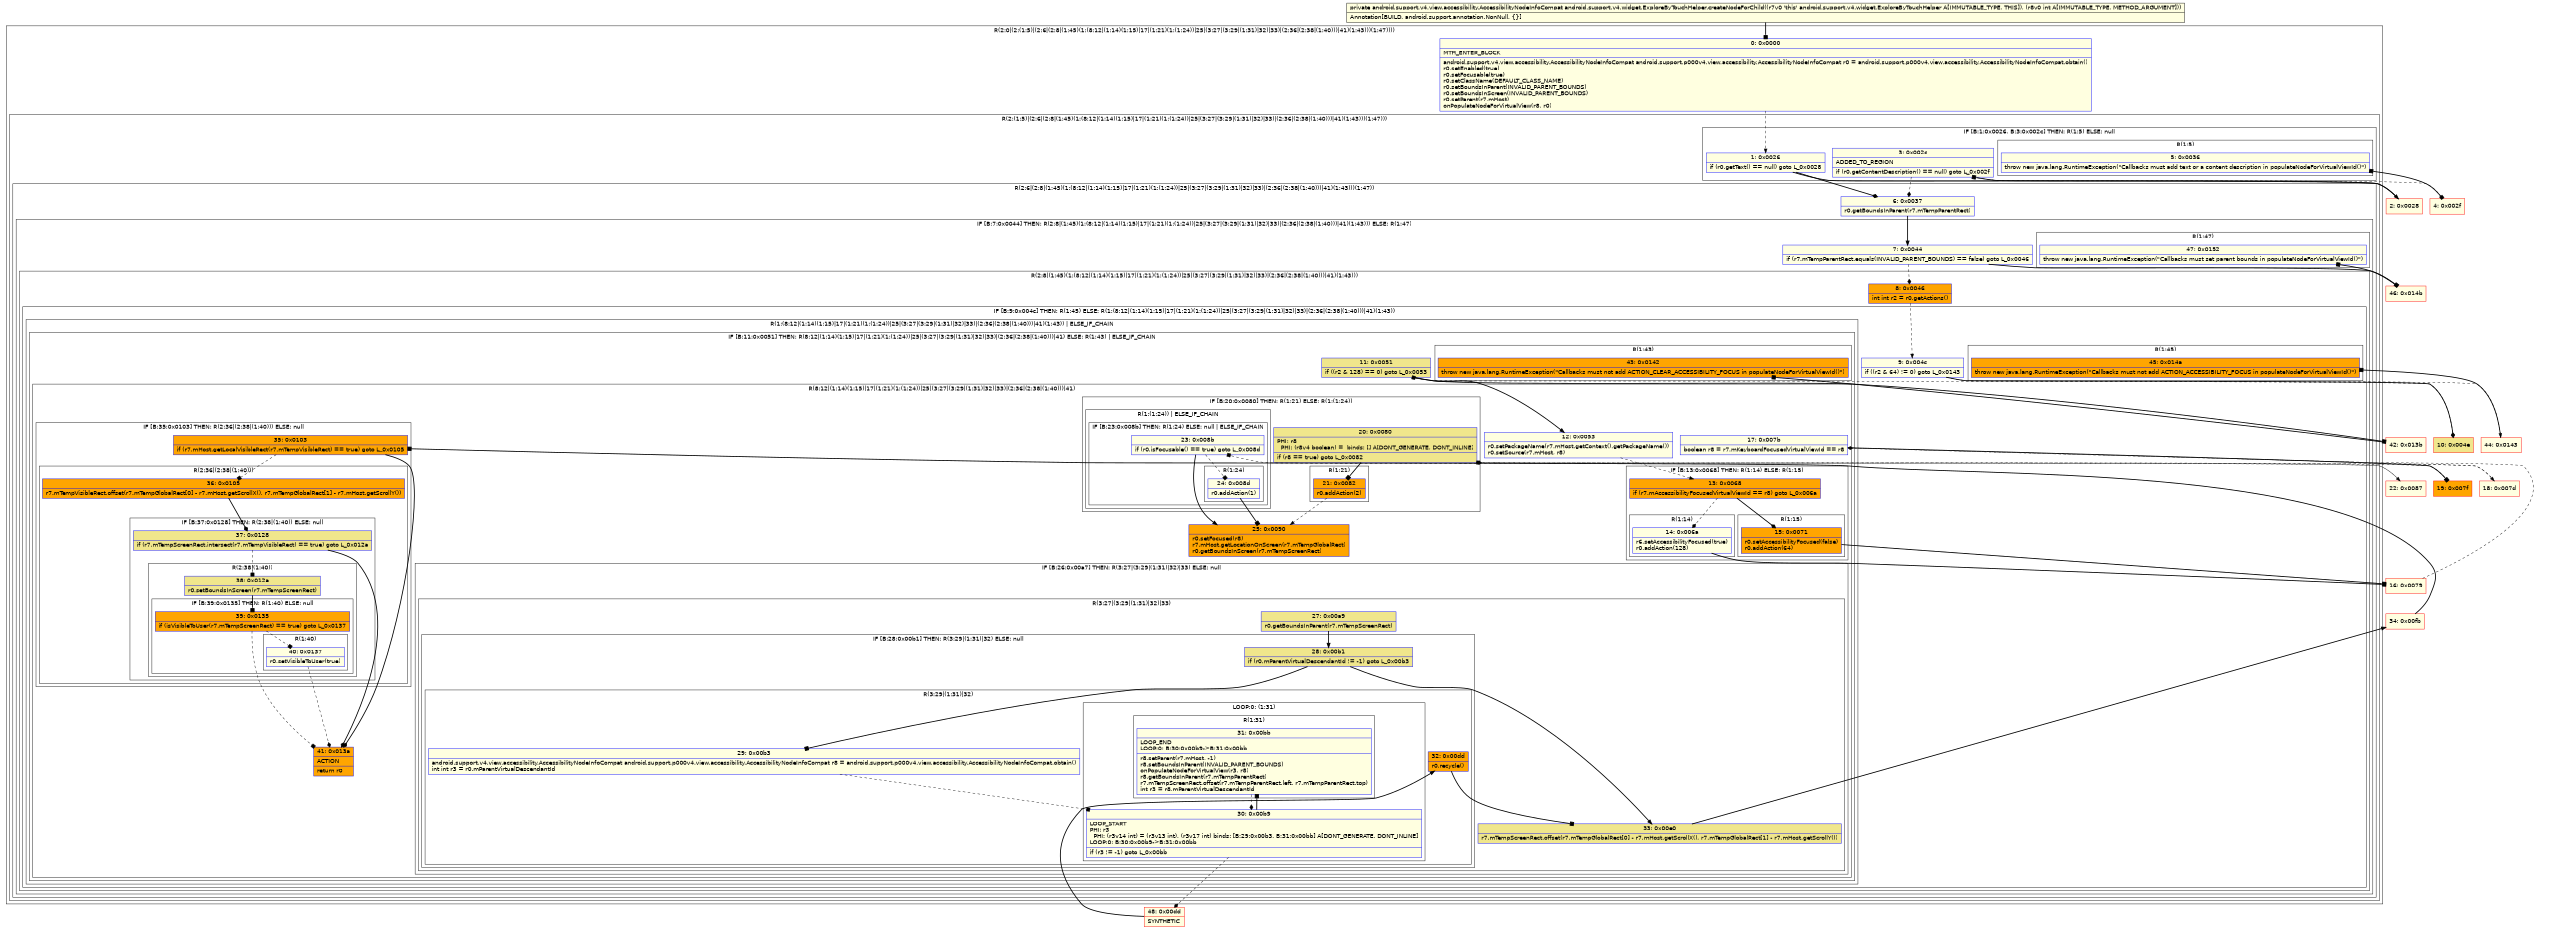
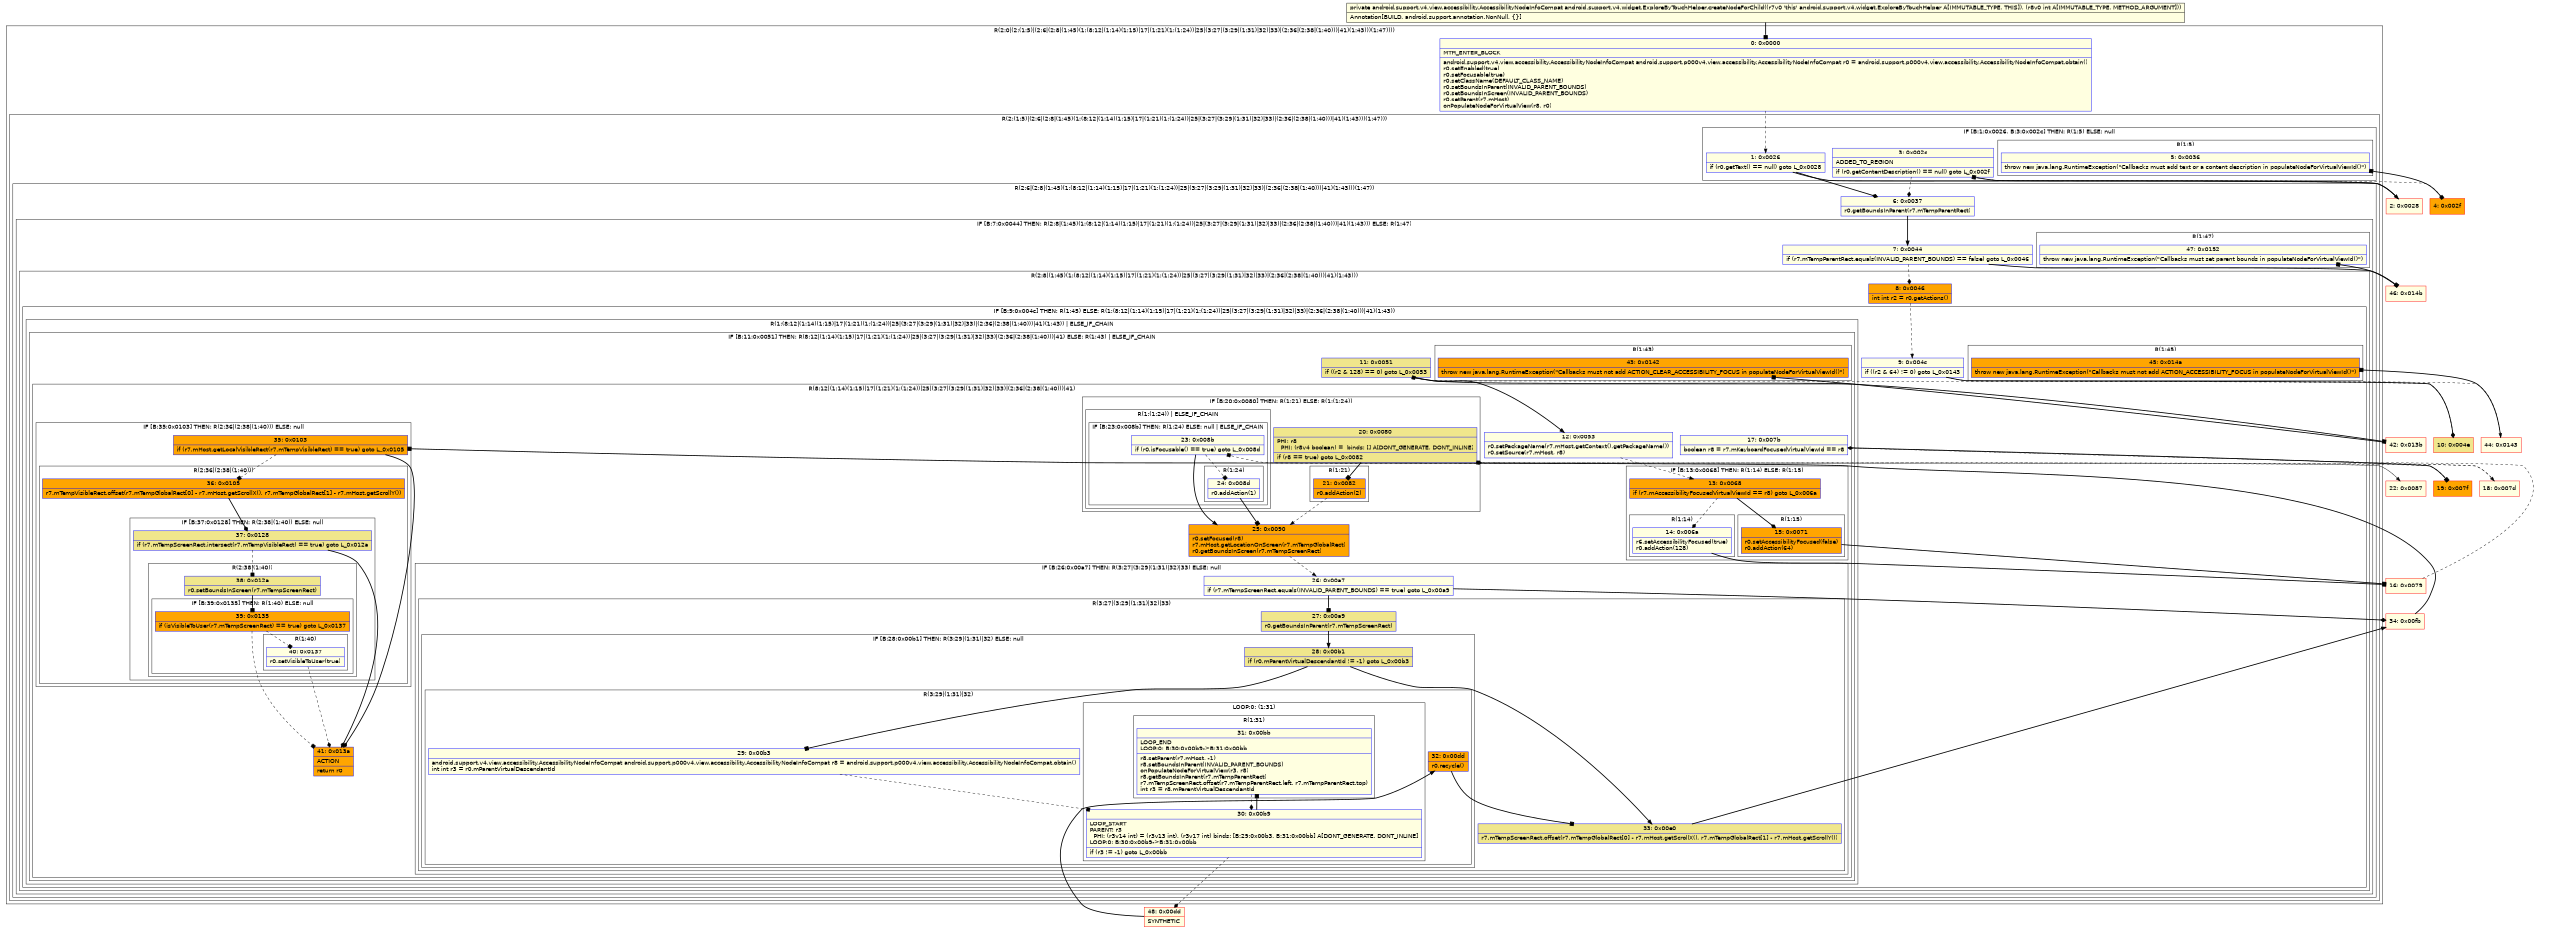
node "4: 0x002f": fillcolor lightyellow -> orange
node "26: 0x00a7": added
node "30: 0x00b9": text "PHI: r3" -> "PARENT: r3"
